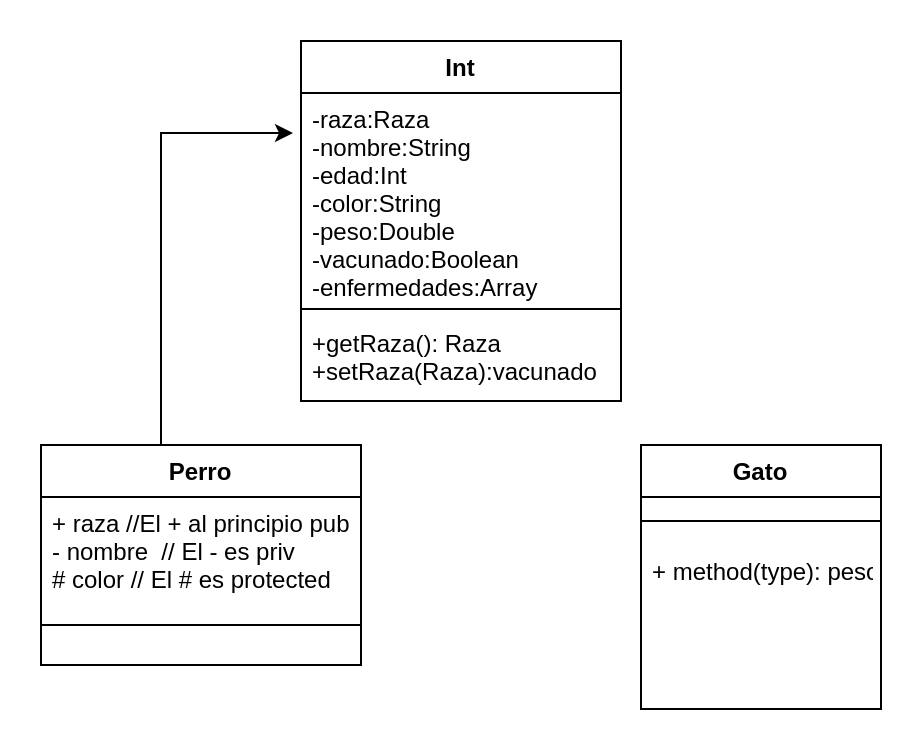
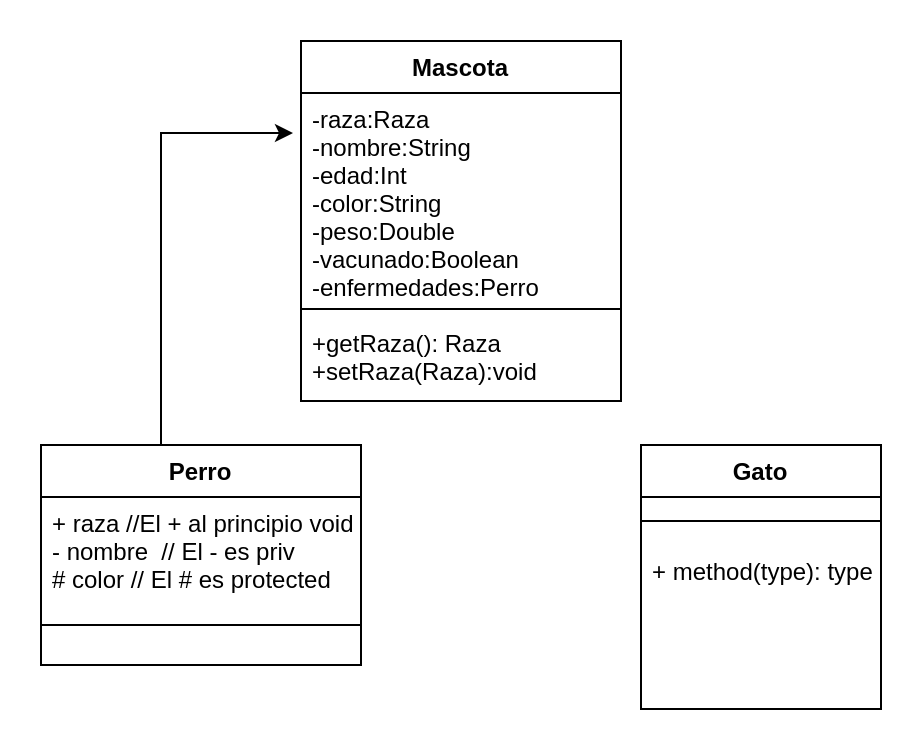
node "Int": label "Int" -> "Mascota"
node "-raza:Raza -nombre:String -edad:Int -color:String -peso:Double -vacunado:Boolean -enfermedades:Array": label "-raza:Raza -nombre:String -edad:Int -color:String -peso:Double -vacunado:Boolean -enfermedades:Array" -> "-raza:Raza -nombre:String -edad:Int -color:String -peso:Double -vacunado:Boolean -enfermedades:Perro"
node "+getRaza(): Raza +setRaza(Raza):vacunado": label "+getRaza(): Raza +setRaza(Raza):vacunado" -> "+getRaza(): Raza +setRaza(Raza):void"
node "+ raza //El + al principio pub - nombre // El - es priv # color // El # es protected": label "+ raza //El + al principio pub - nombre // El - es priv # color // El # es protected" -> "+ raza //El + al principio void - nombre // El - es priv # color // El # es protected"
node "+ method(type): peso": label "+ method(type): peso" -> "+ method(type): type"
